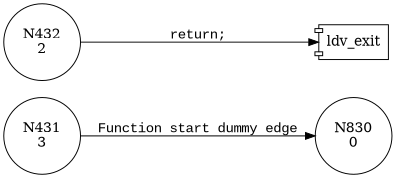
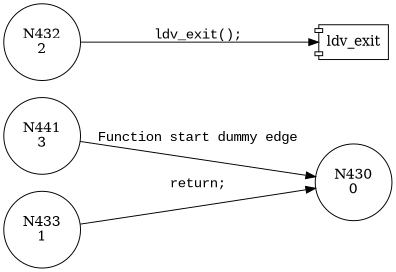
edge "N432 2" -> "ldv_exit": label "return;" -> "ldv_exit();"
node "N431 3": label "N431 3" -> "N441 3"
node "N830 0": label "N830 0" -> "N430 0"
node "N433 1": added
